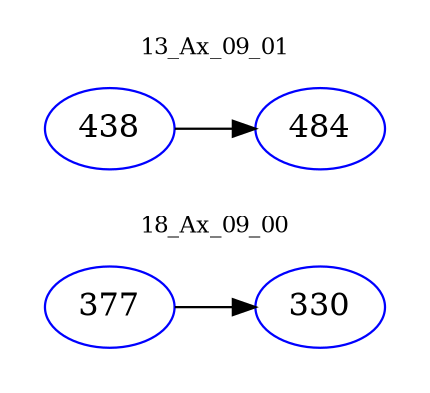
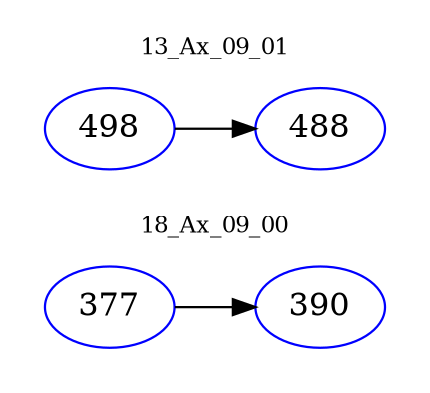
node "438": label "438" -> "498"
node "484": label "484" -> "488"
node "330": label "330" -> "390"
